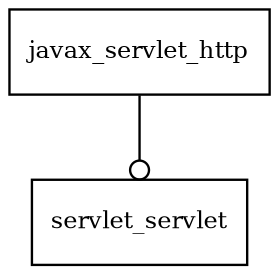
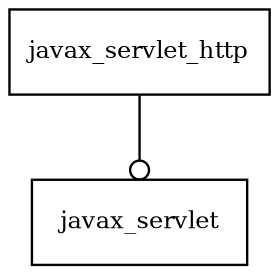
node "servlet_servlet": label "servlet_servlet" -> "javax_servlet"
